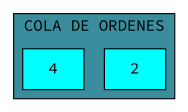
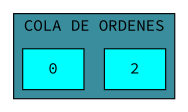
node "4": label "4" -> "0"
